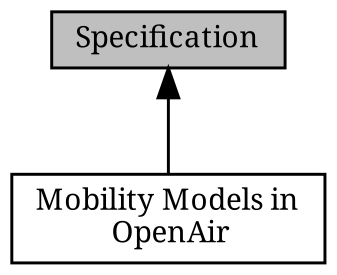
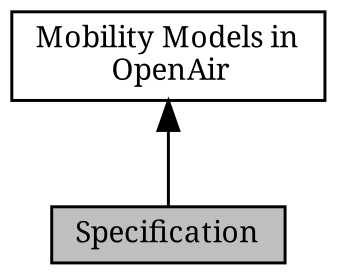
edge "Mobility Models in OpenAir" -> "Specification": reversed
